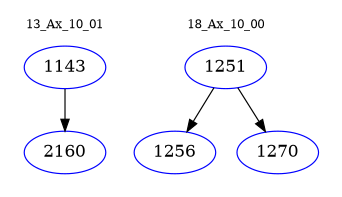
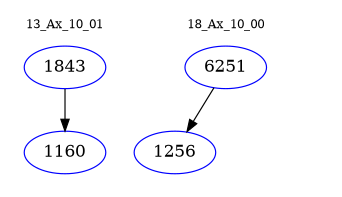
node "1143": label "1143" -> "1843"
node "1251": label "1251" -> "6251"
node "2160": label "2160" -> "1160"
node "1270": removed
